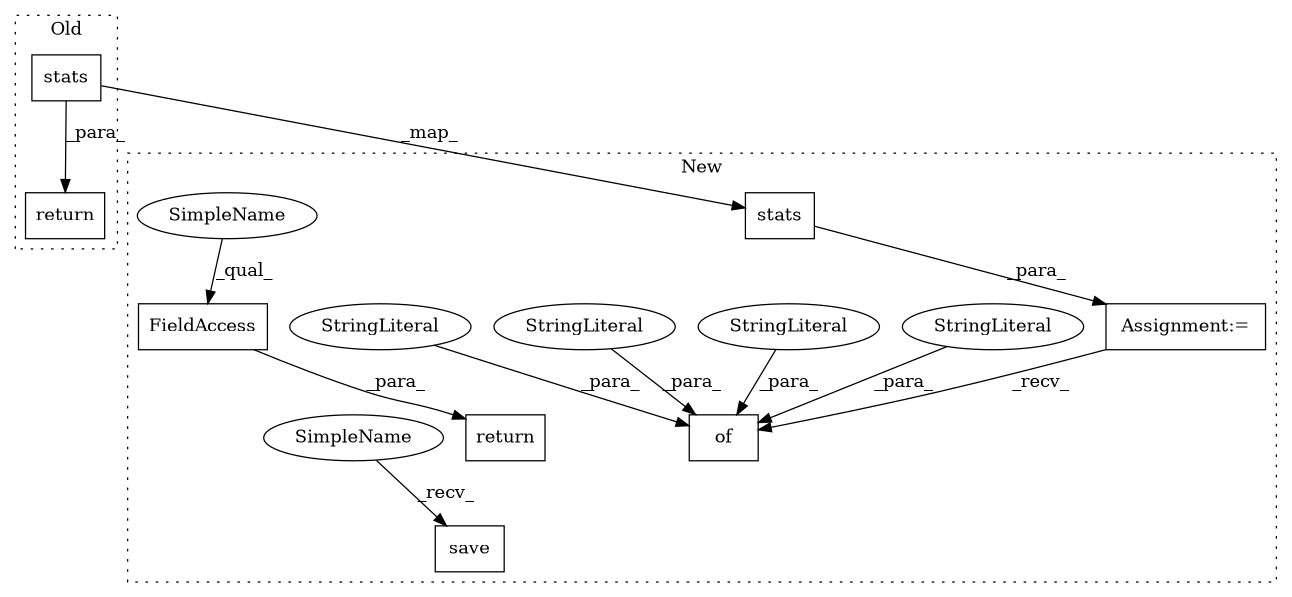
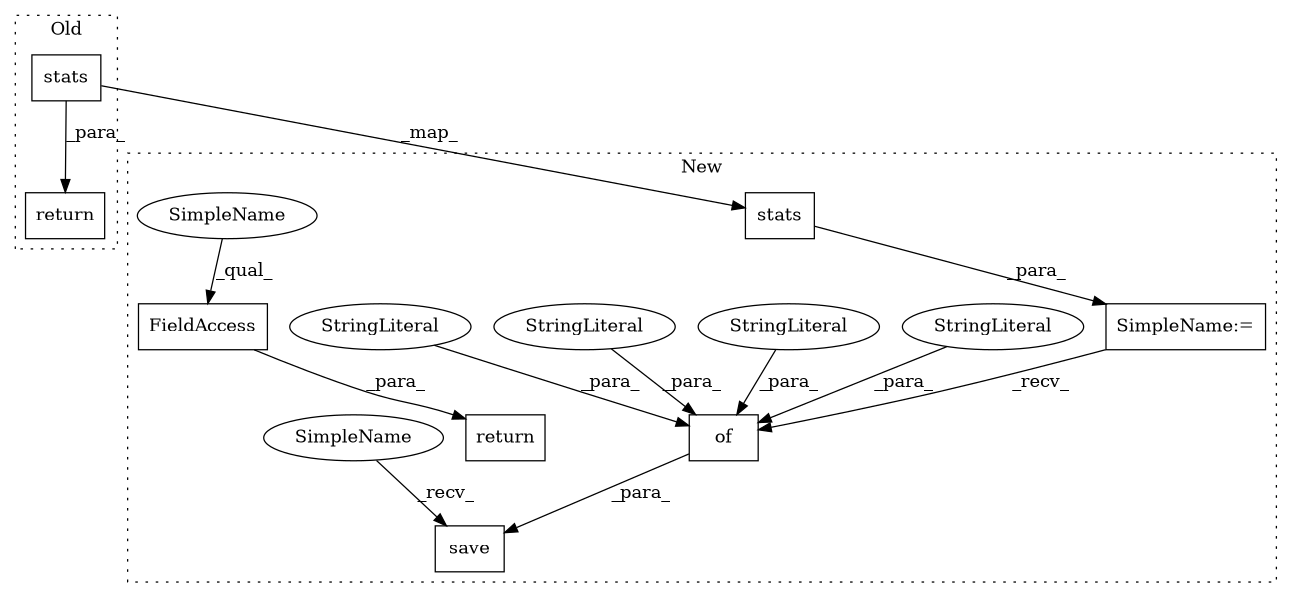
node "Assignment:=": label "Assignment:=" -> "SimpleName:="
edge "of" -> "save": added, label "_para_"
